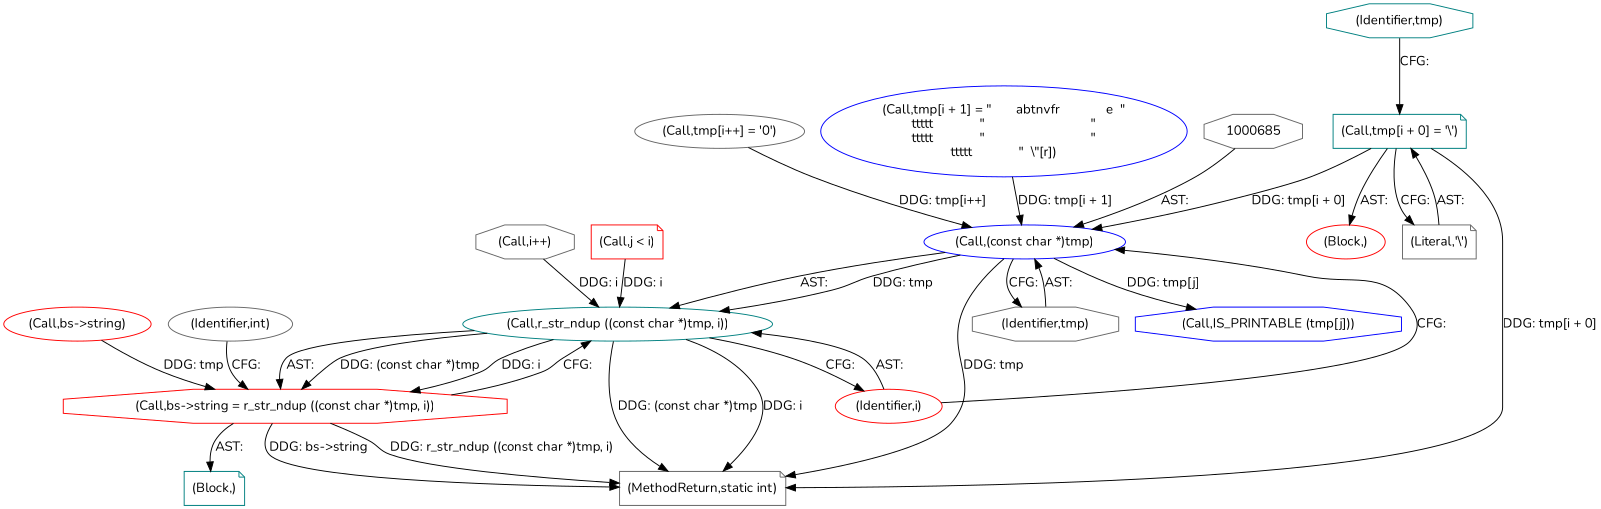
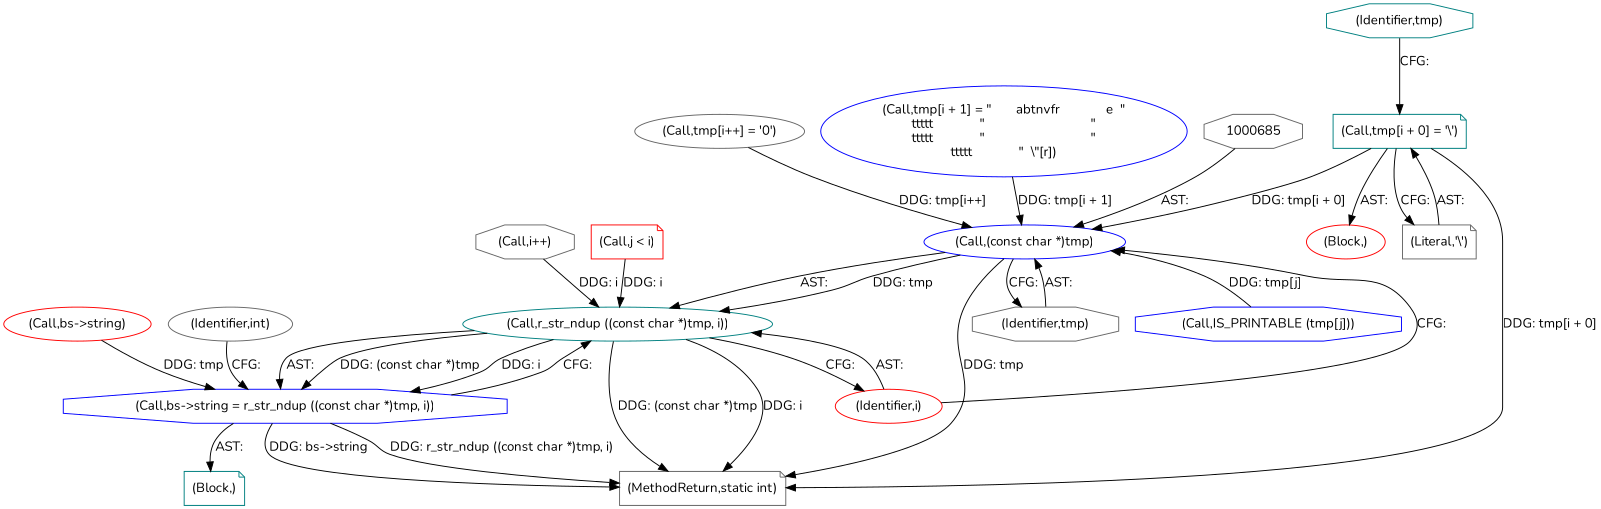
edge "(Call,(const char *)tmp)" -> "(Call,IS_PRINTABLE (tmp[j]))": reversed
node "(Call,bs->string = r_str_ndup ((const char *)tmp, i))": color red -> blue
